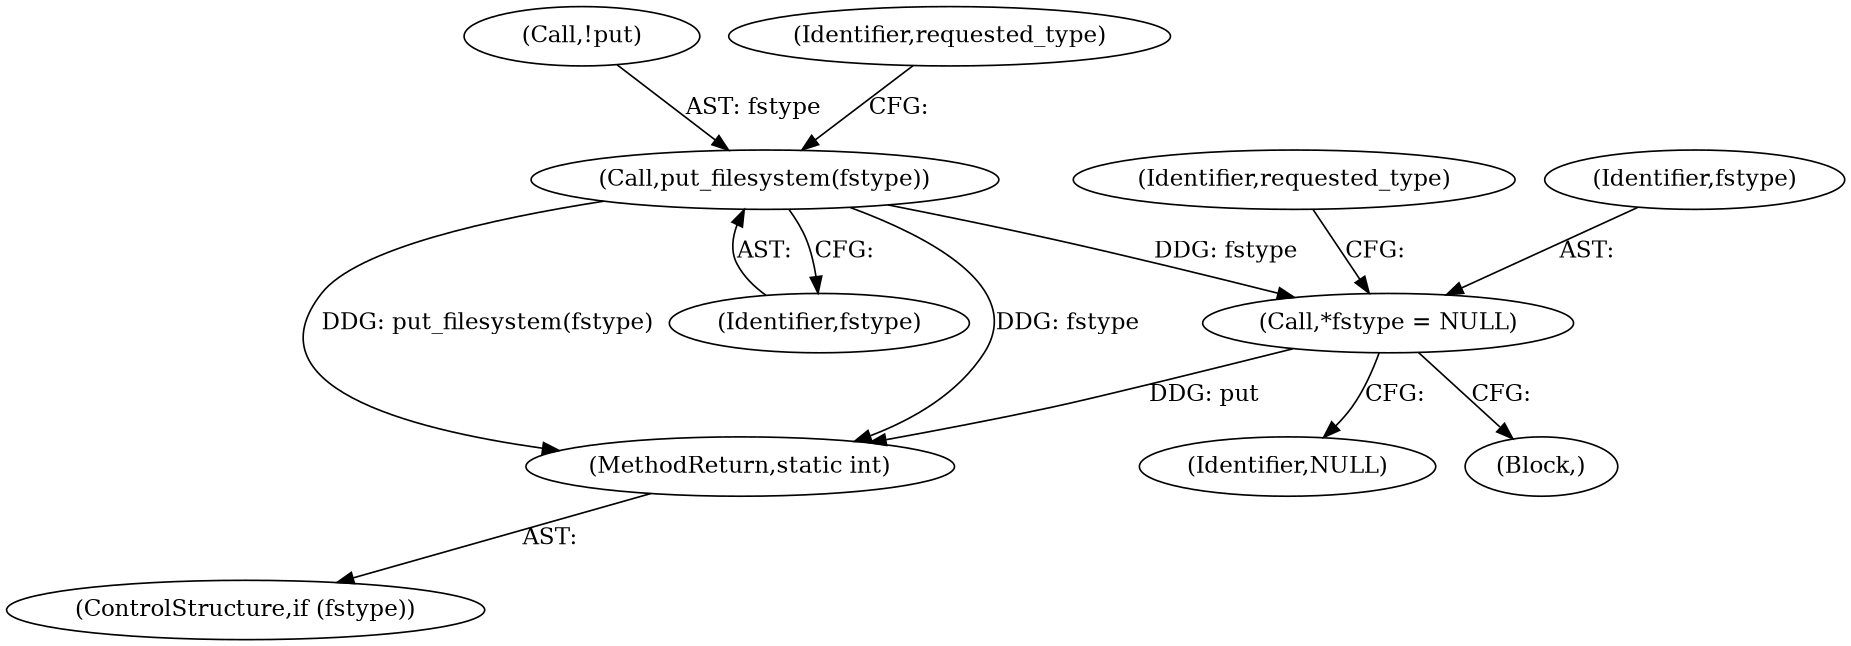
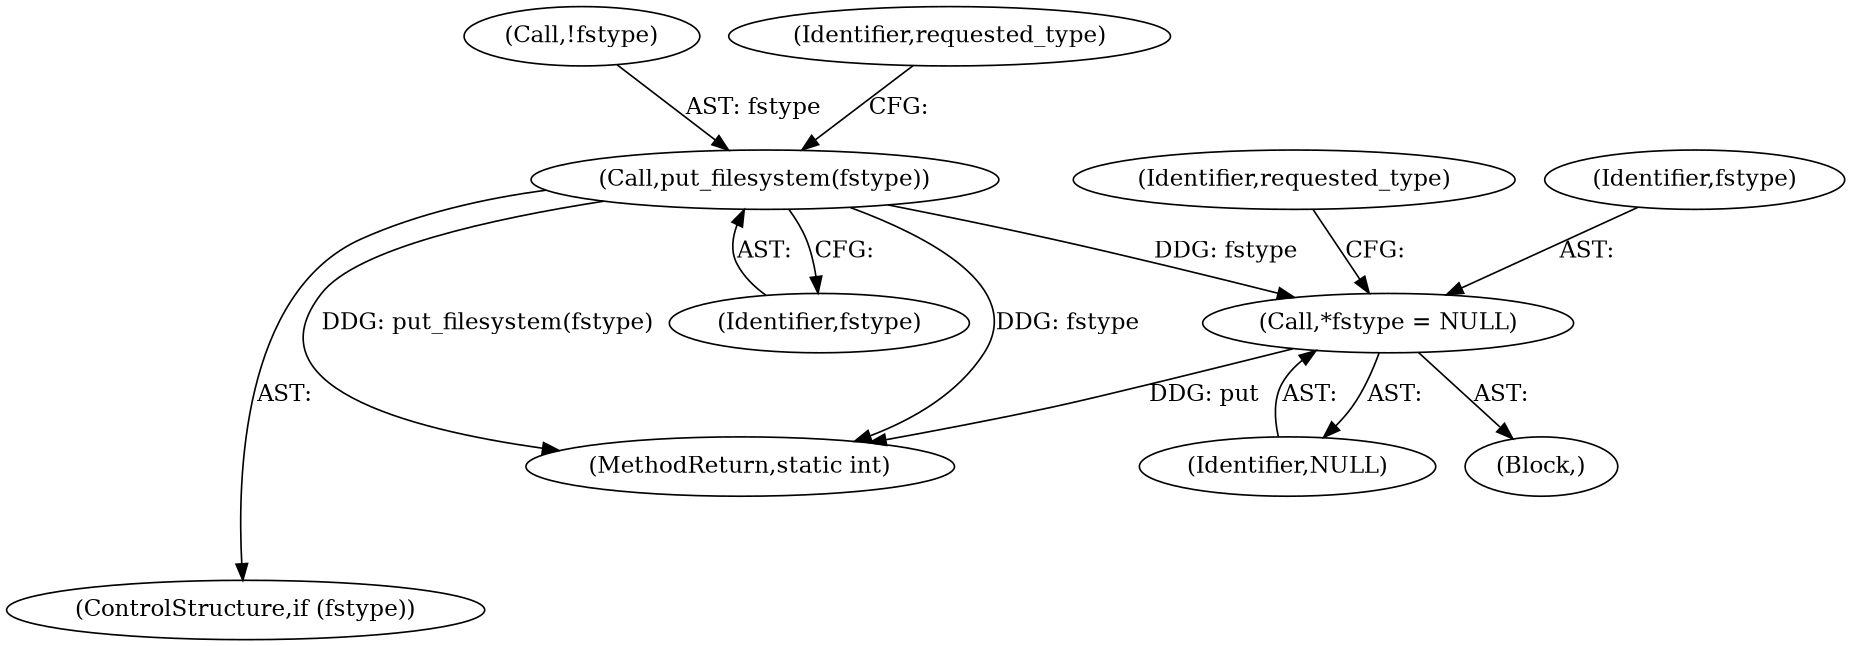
node "(Call,!put)": label "(Call,!put)" -> "(Call,!fstype)"
edge "(Identifier,NULL)" -> "(Call,*fstype = NULL)": added, label "AST:"
edge "(Call,*fstype = NULL)" -> "(Identifier,NULL)": label "CFG: " -> "AST: "
edge "(Call,*fstype = NULL)" -> "(Block,)": label "CFG: " -> "AST: "
edge "(MethodReturn,static int)" -> "(ControlStructure,if (fstype))": now "(Call,put_filesystem(fstype))" -> "(ControlStructure,if (fstype))"
